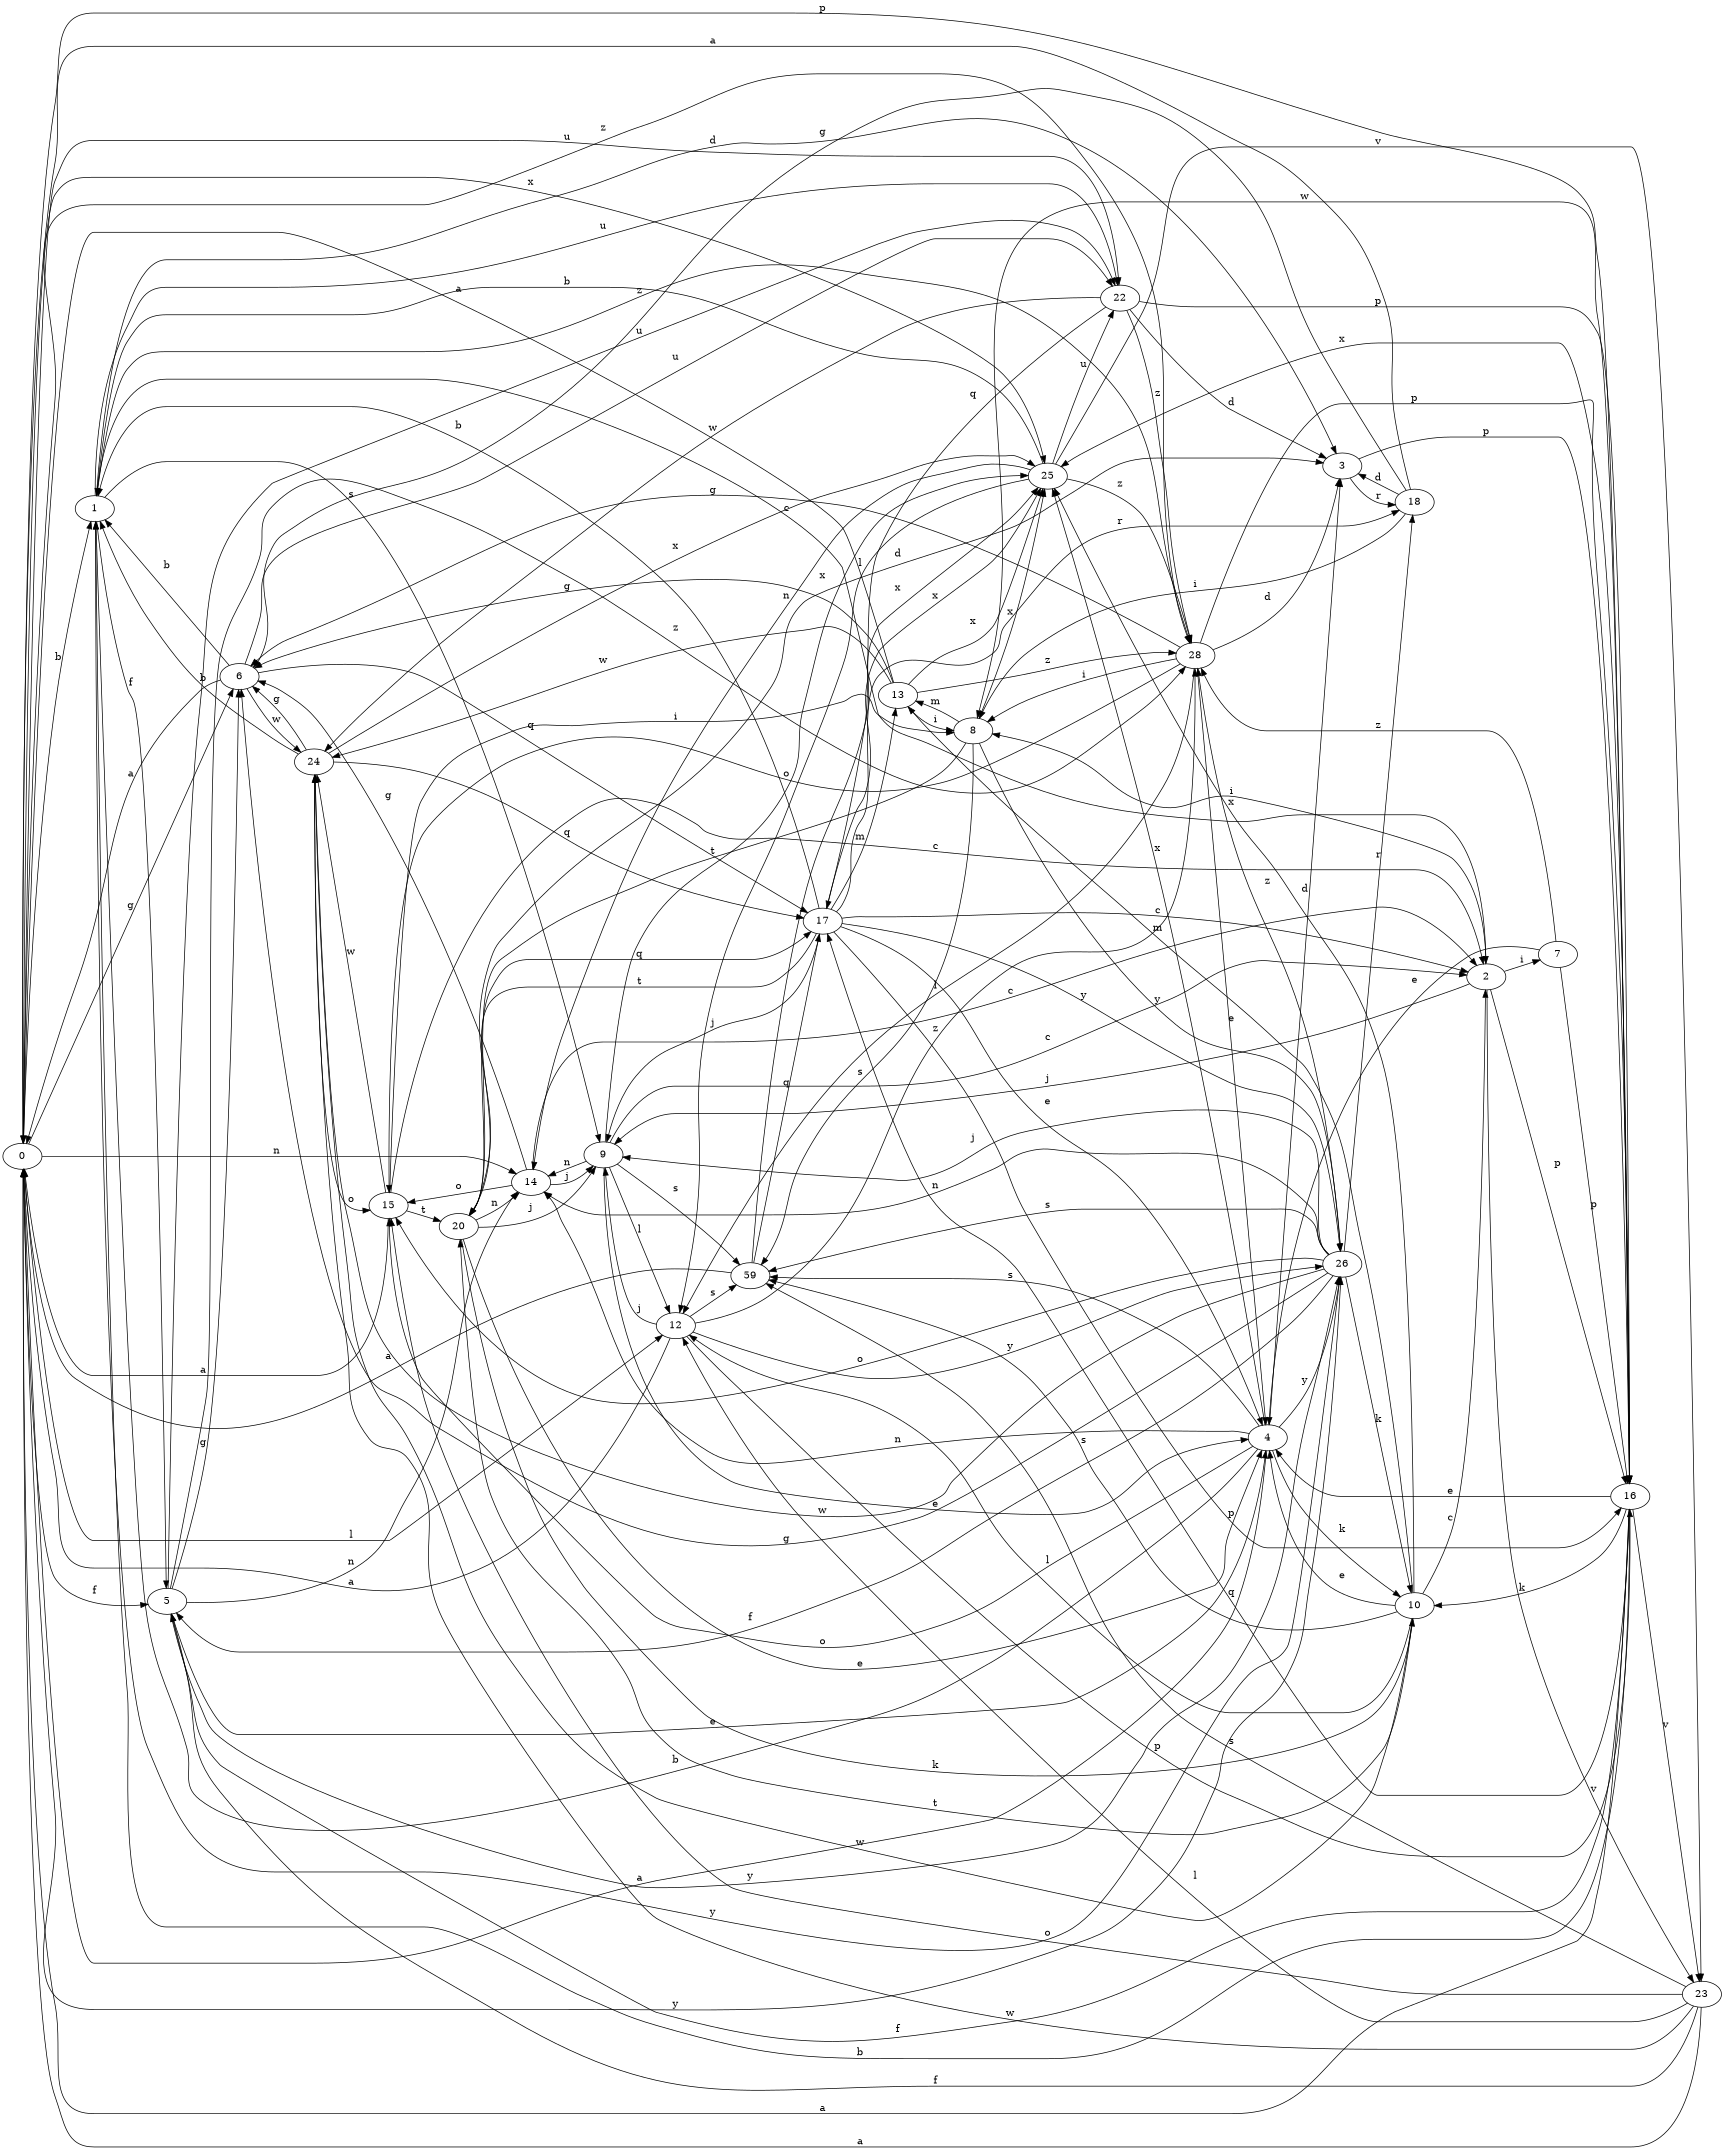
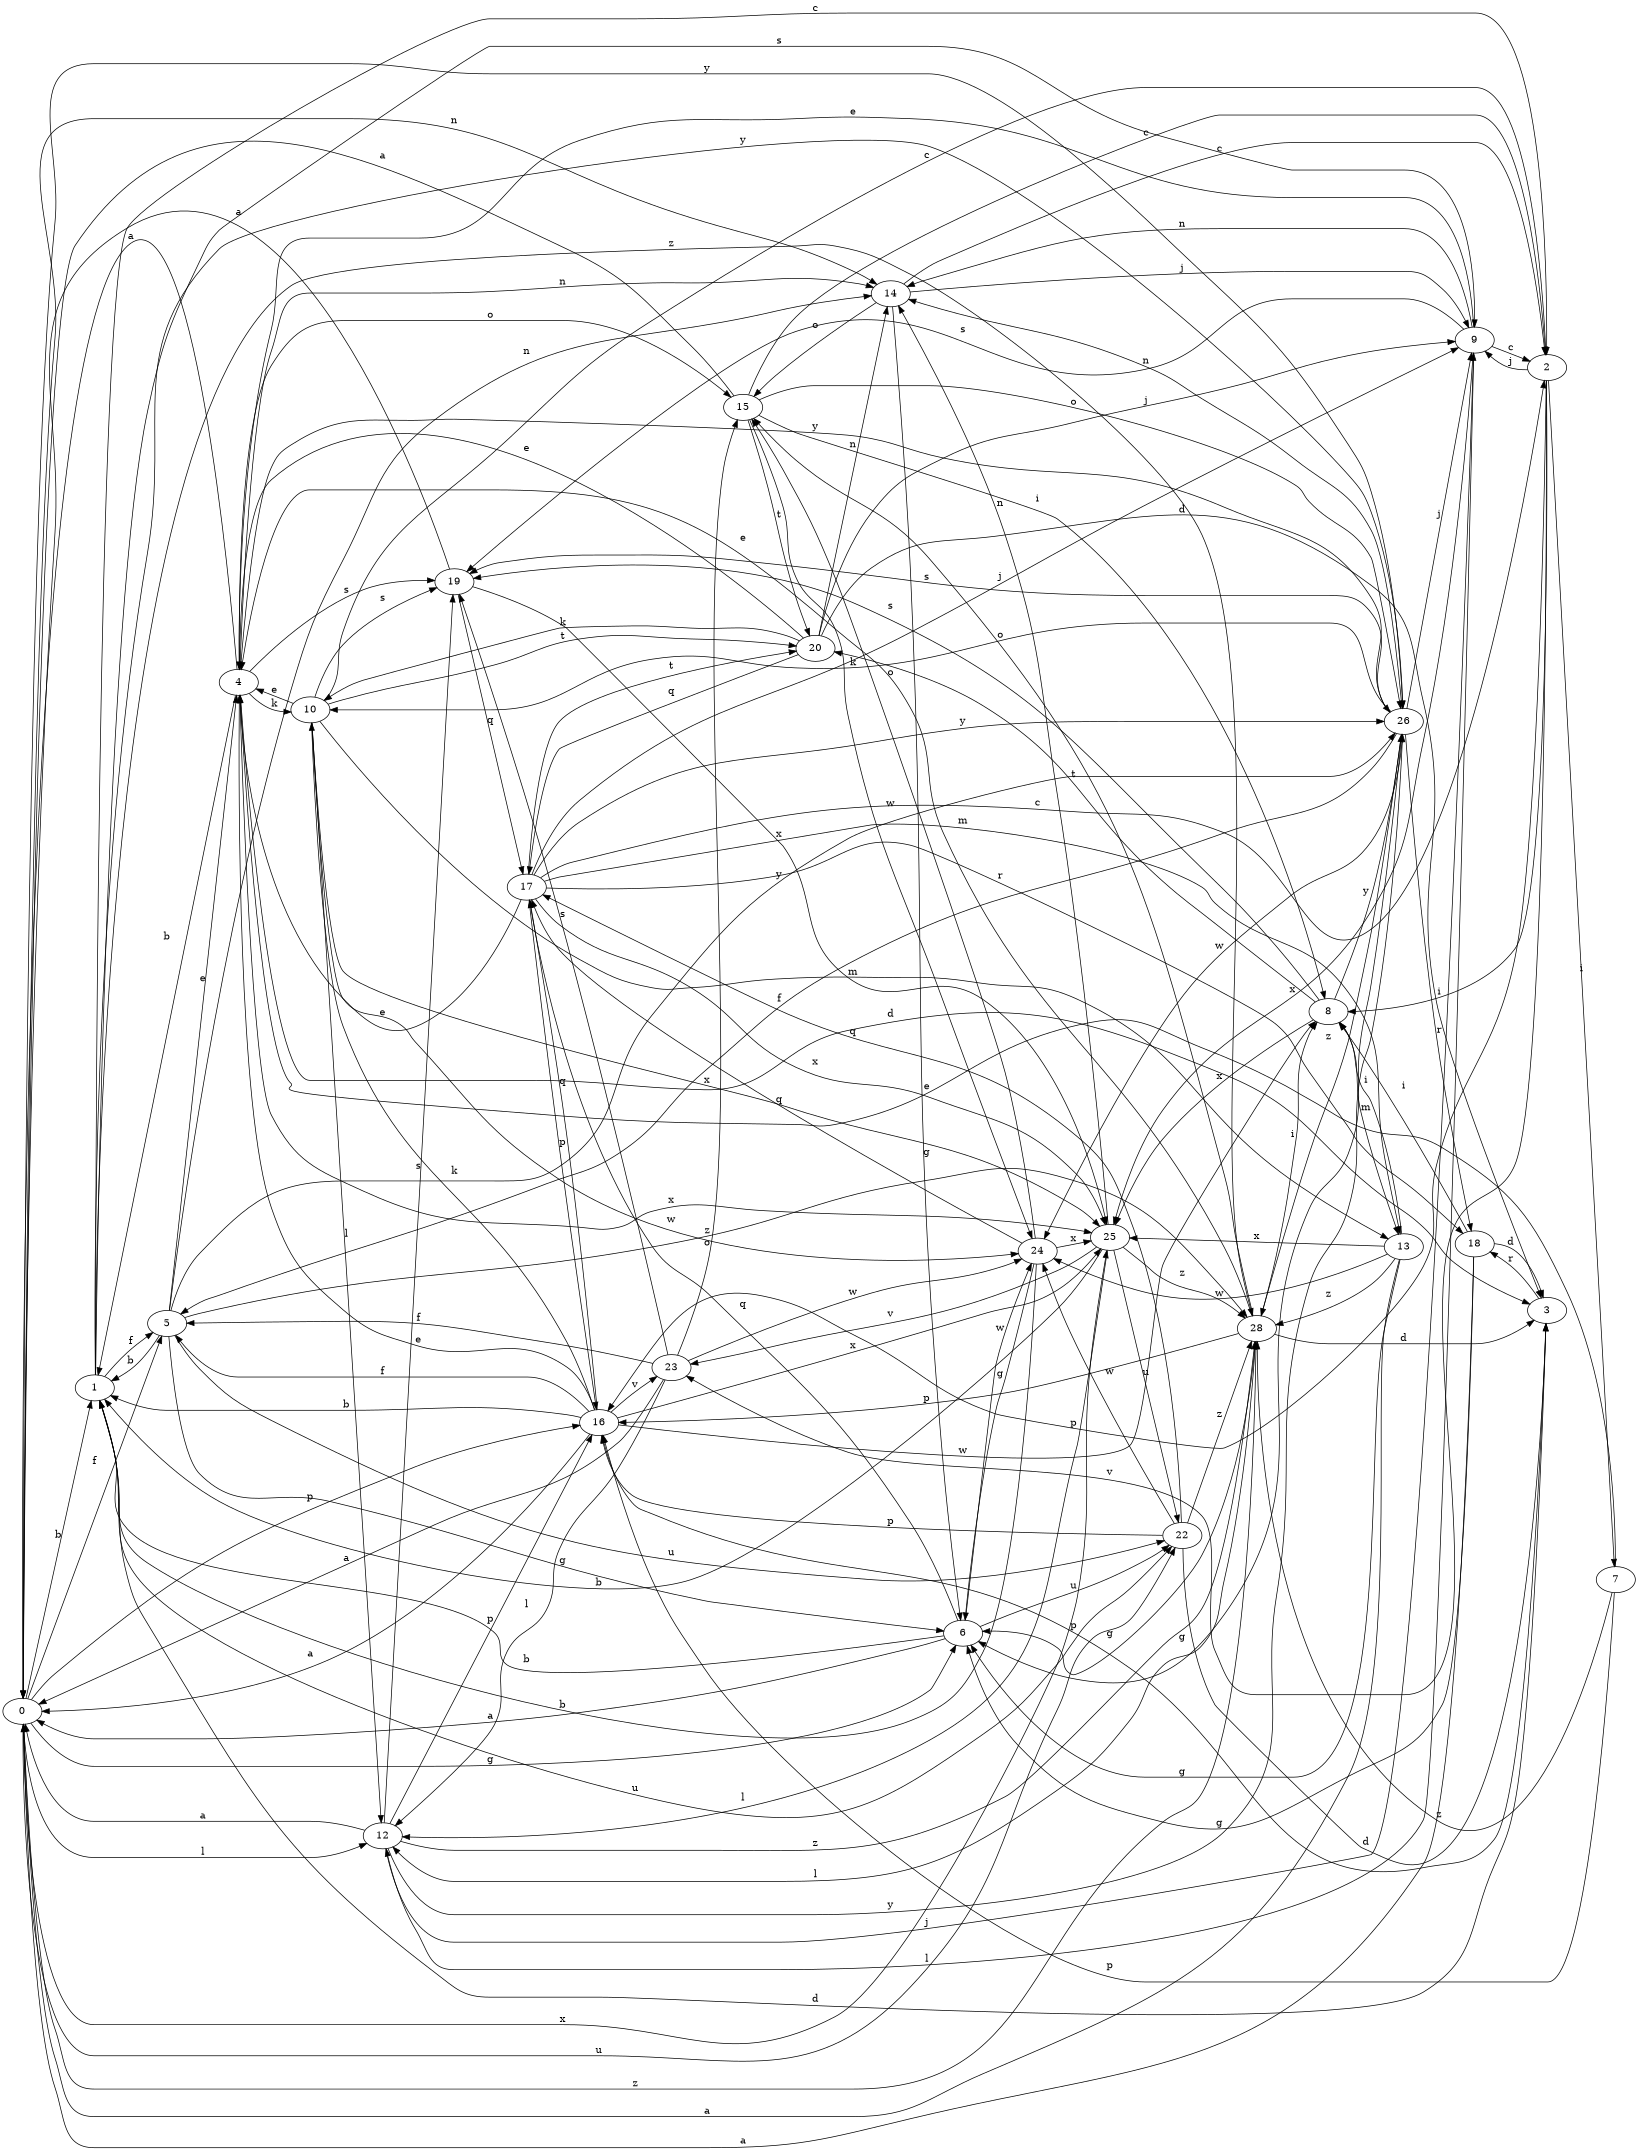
edge "17" -> "1": now "5" -> "1"
node "59": label "59" -> "19"
edge "26" -> "15": reversed
